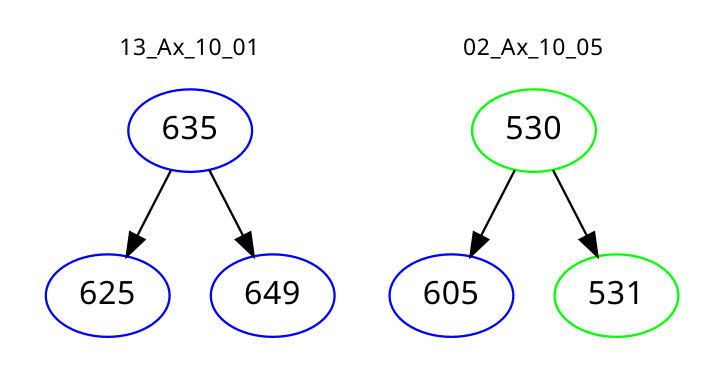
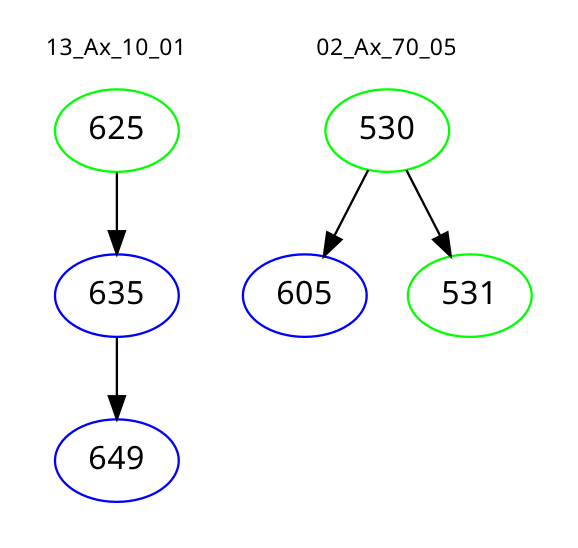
cluster "02_Ax_10_05": label "02_Ax_10_05" -> "02_Ax_70_05"
edge "635" -> "625": reversed
node "625": color blue -> green
